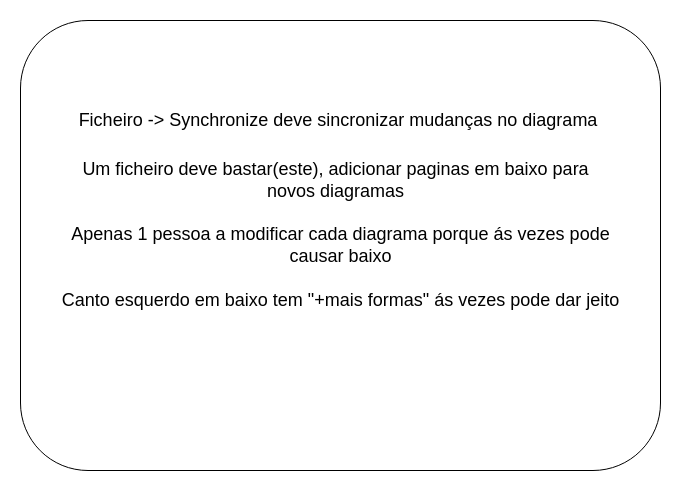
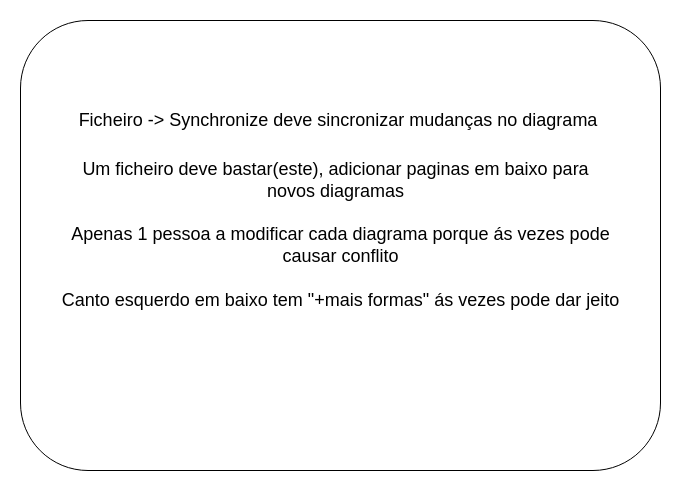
node "Apenas 1 pessoa a modificar cada diagrama porque ás vezes pode causar baixo": label "Apenas 1 pessoa a modificar cada diagrama porque ás vezes pode causar baixo" -> "Apenas 1 pessoa a modificar cada diagrama porque ás vezes pode causar conflito"
